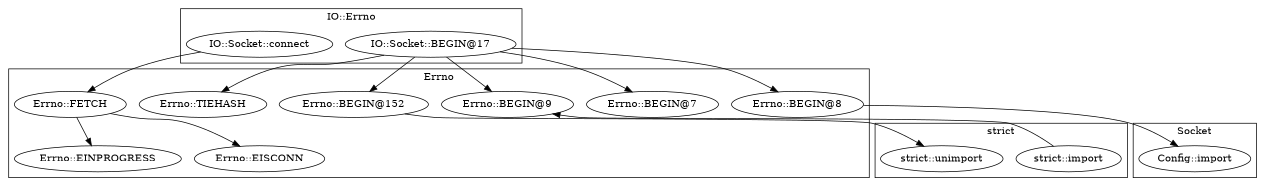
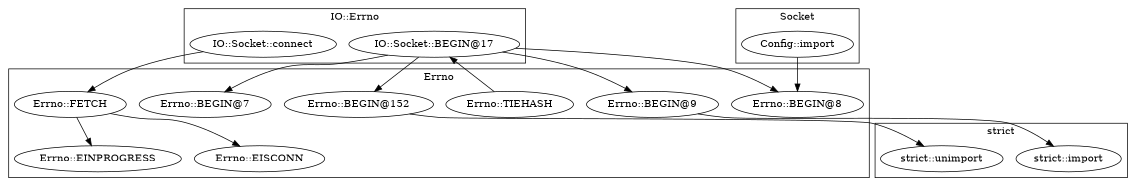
edge "IO::Socket::BEGIN@17" -> "Errno::TIEHASH": reversed
edge "Errno::BEGIN@8" -> "Config::import": reversed
edge "strict::import" -> "Errno::BEGIN@9": reversed
